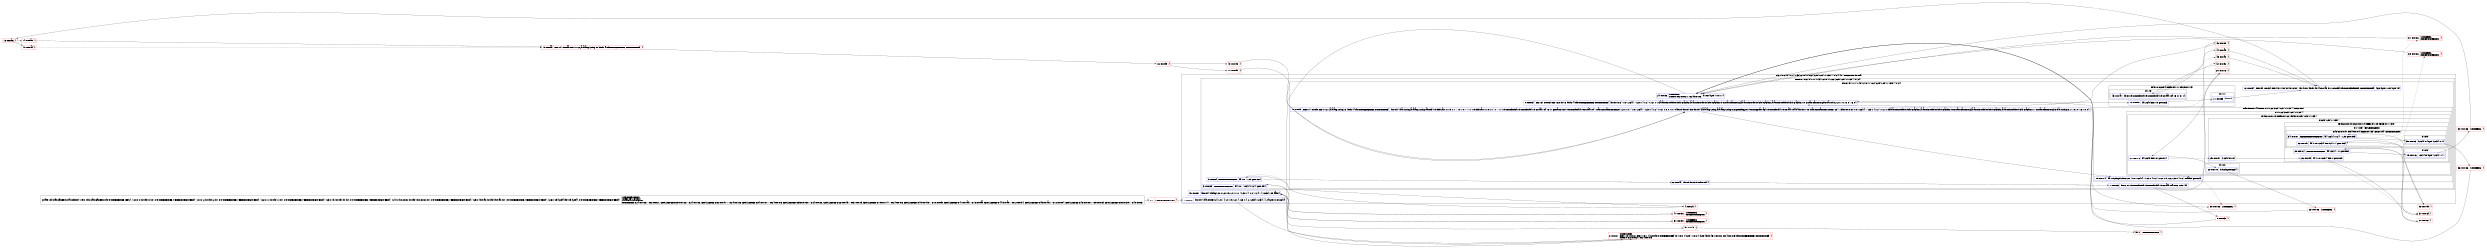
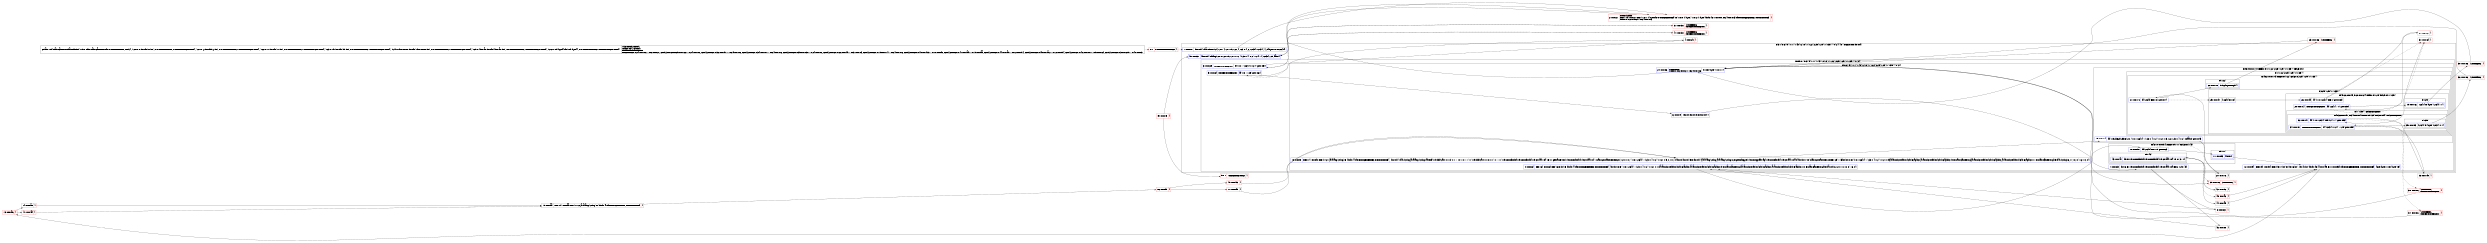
node "34: 0x01e1": text "GENERATE_TO_REGION" -> "ADDED_TO_REGION"
edge "48: 0x0031" -> "49: 0x004e": reversed
